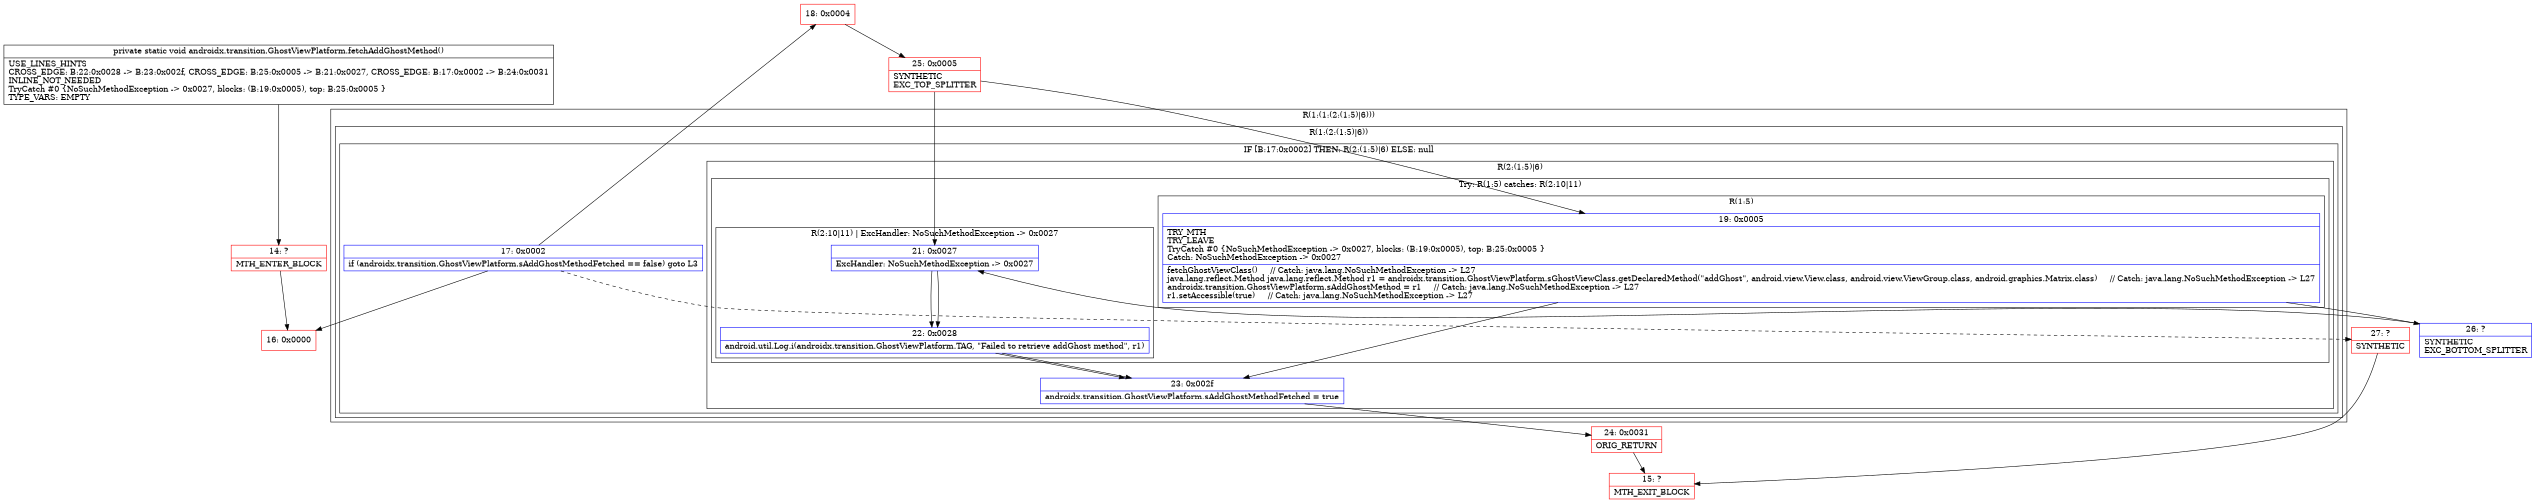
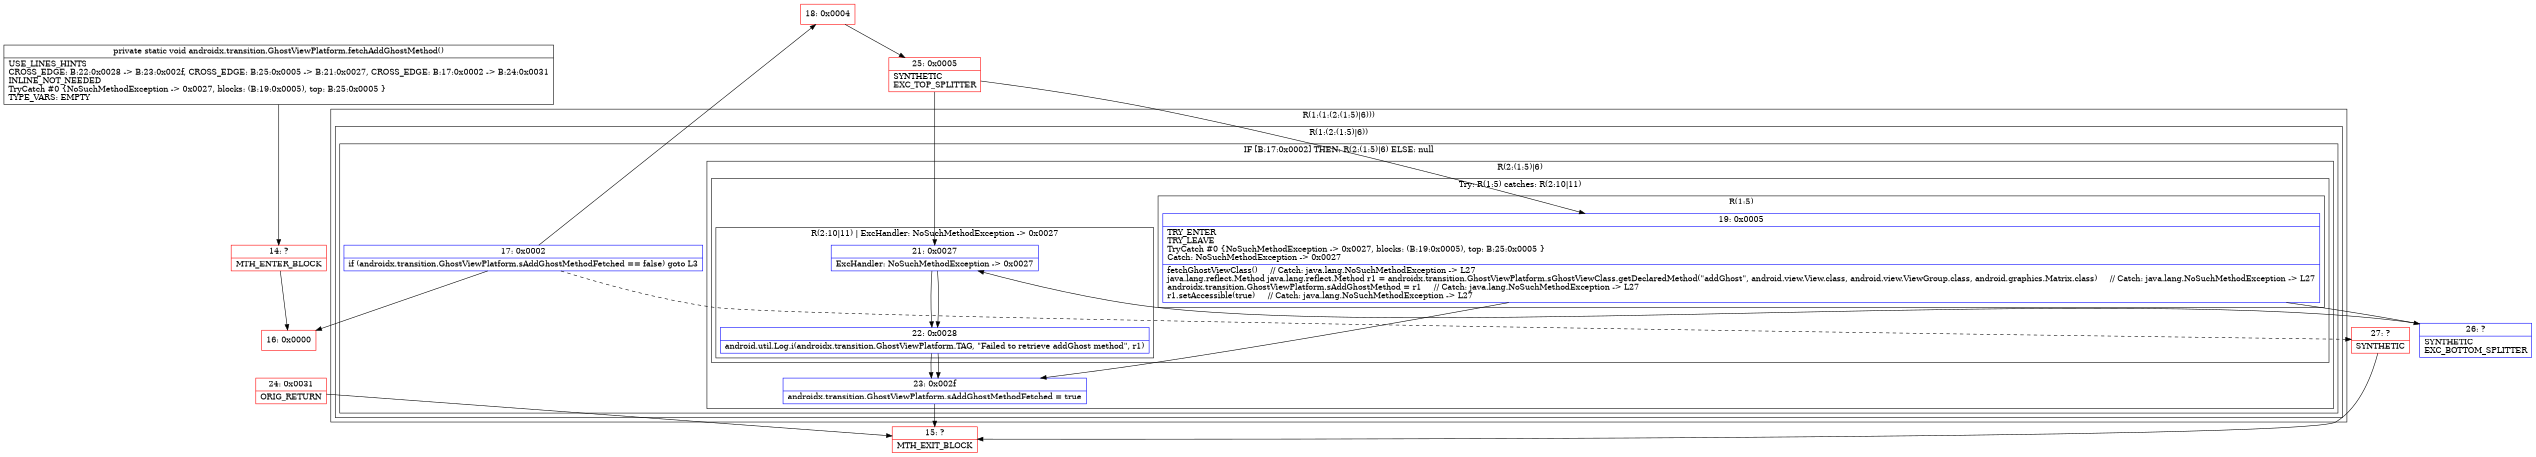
node "19: 0x0005": text "TRY_MTH" -> "TRY_ENTER"
edge "23: 0x002f" -> "24: 0x0031": now "23: 0x002f" -> "15: ?"
